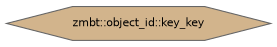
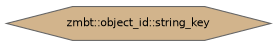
node "zmbt::object_id::key_key": label "zmbt::object_id::key_key" -> "zmbt::object_id::string_key"
